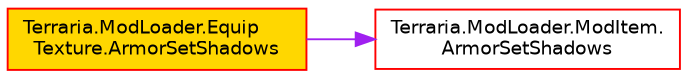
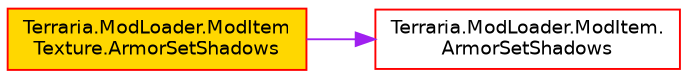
node "Terraria.ModLoader.Equip Texture.ArmorSetShadows": label "Terraria.ModLoader.Equip Texture.ArmorSetShadows" -> "Terraria.ModLoader.ModItem Texture.ArmorSetShadows"
